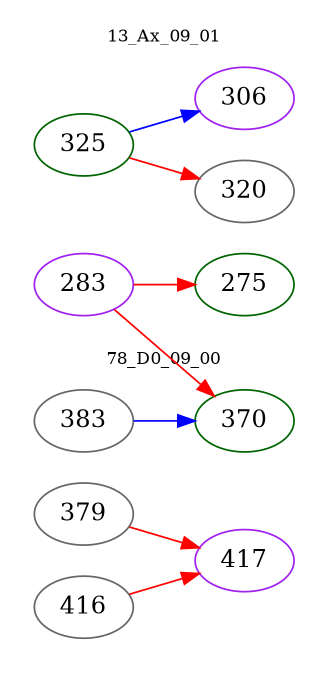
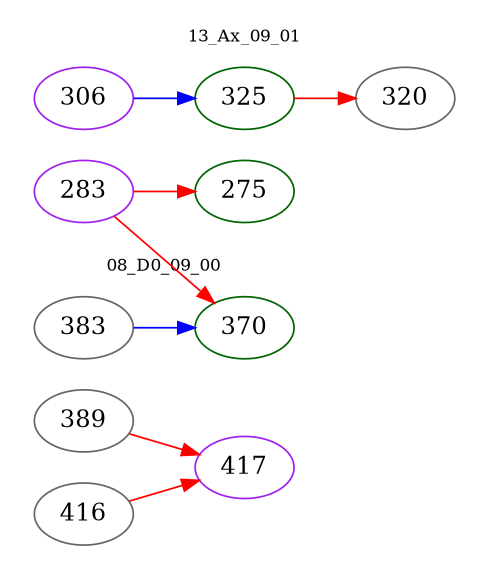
edge "325" -> "306": reversed
cluster "78_D0_09_00": label "78_D0_09_00" -> "08_D0_09_00"
node "379": label "379" -> "389"
